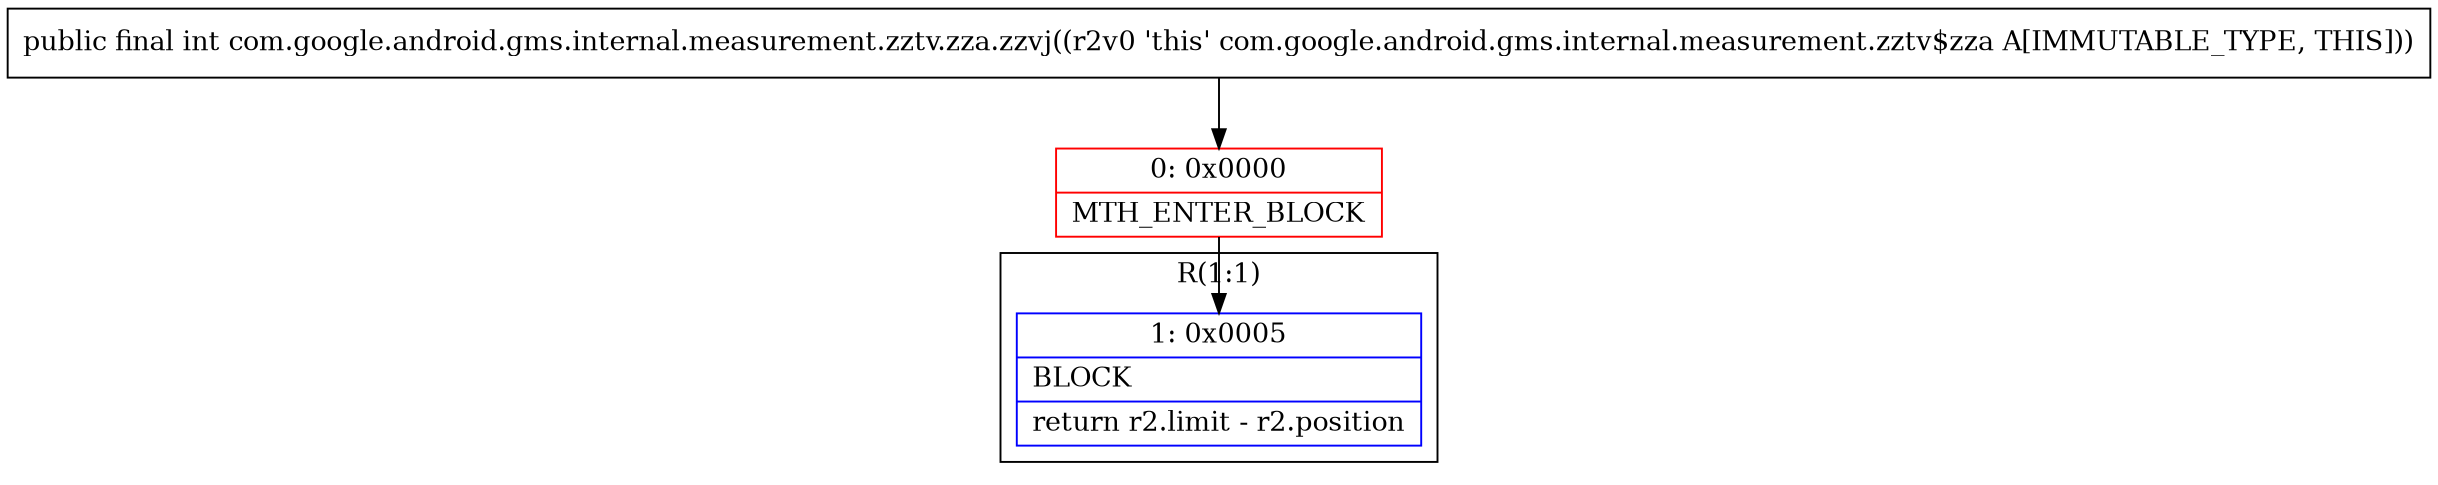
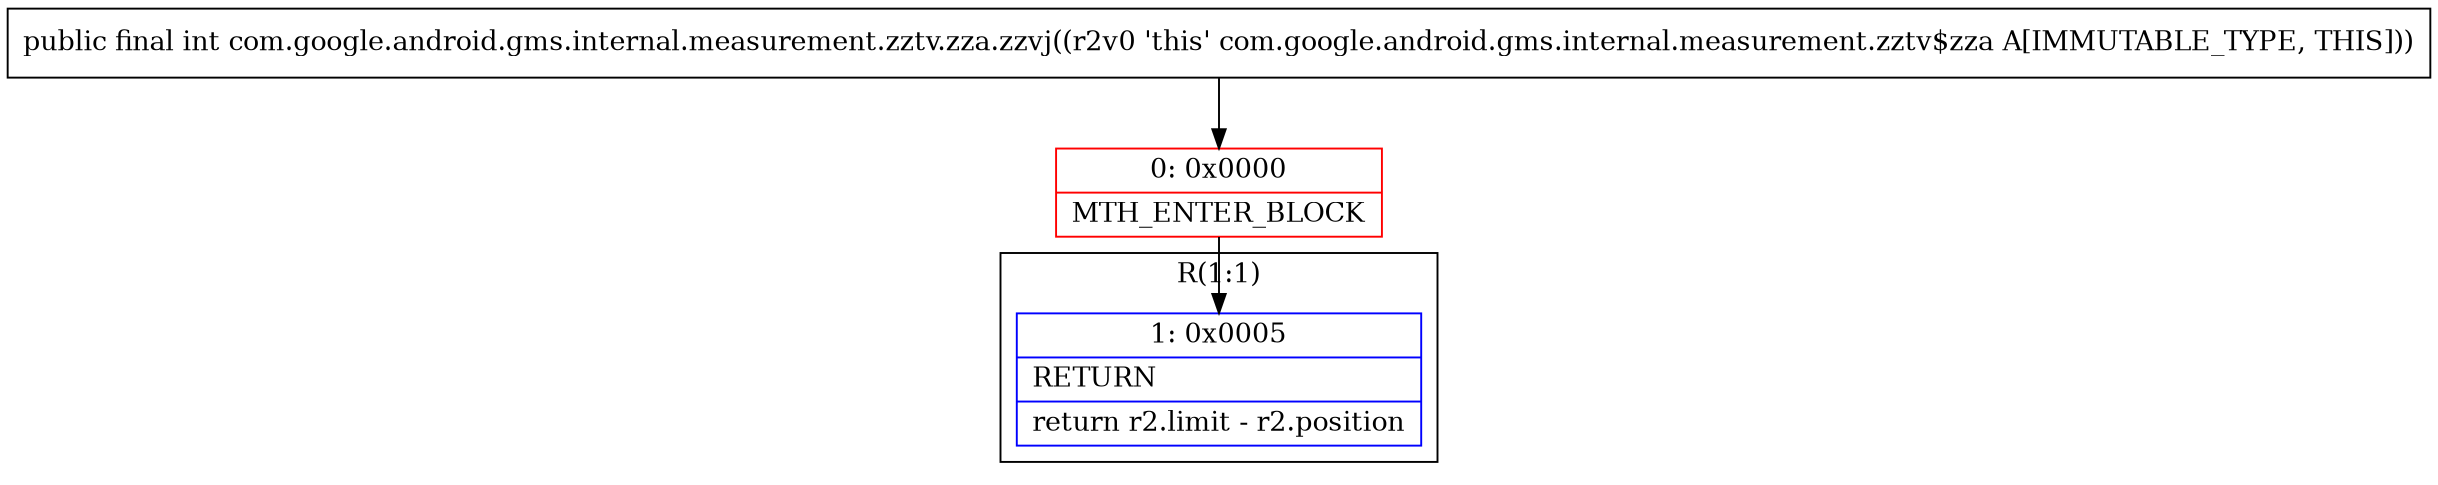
node "1: 0x0005": text "BLOCK" -> "RETURN"
